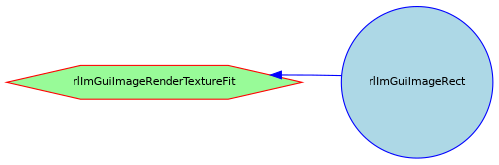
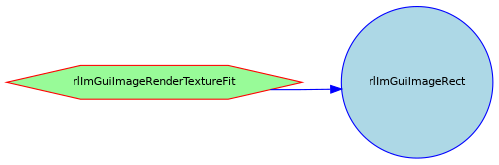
edge "rlImGuiImageRect" -> "rlImGuiImageRenderTextureFit": reversed
